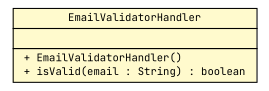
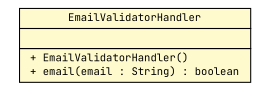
node "EmailValidatorHandler": text "+ isValid(email : String) : boolean" -> "+ email(email : String) : boolean"
